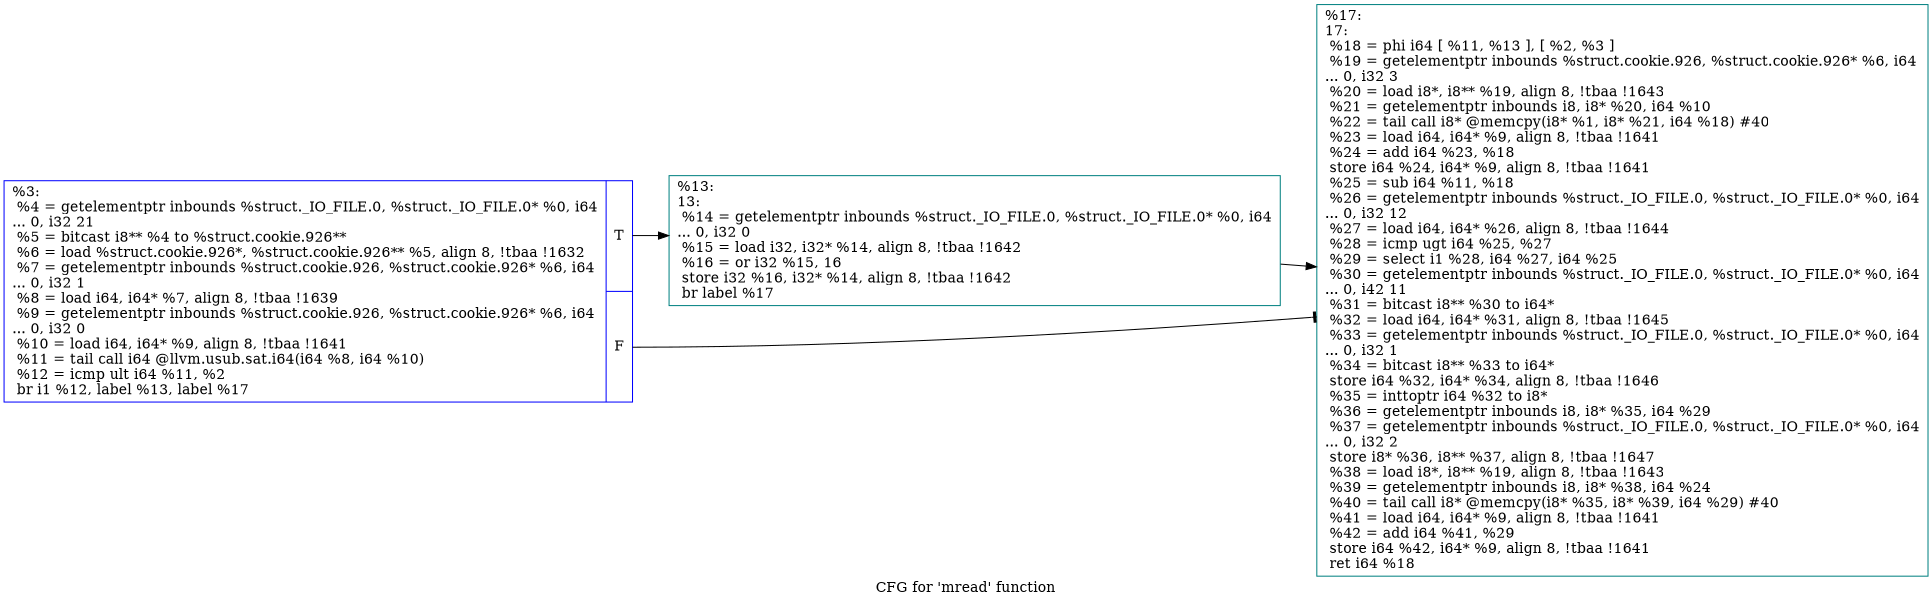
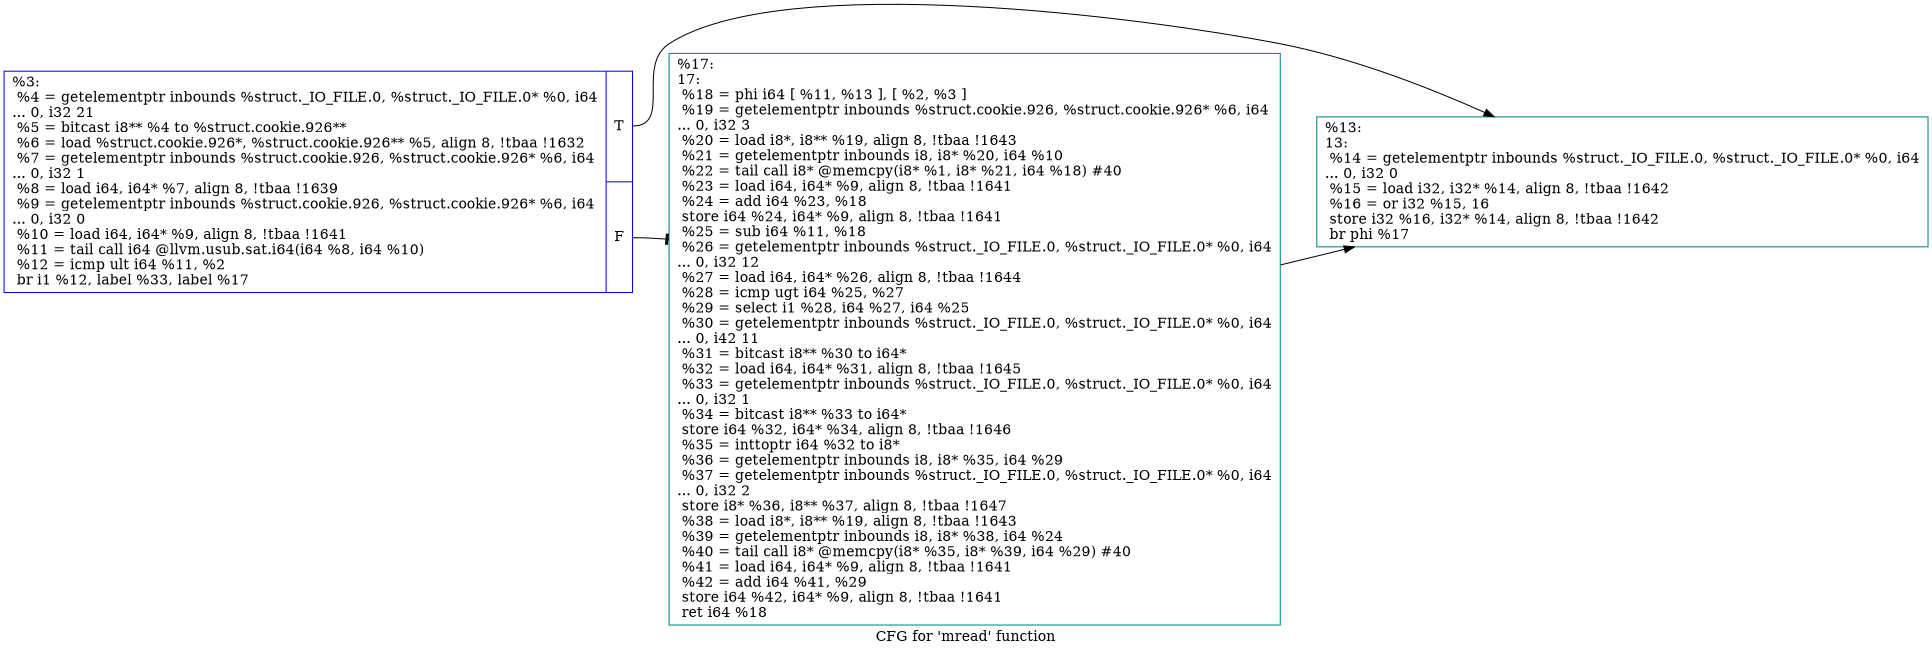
edge "%13:" -> "%17:": reversed
node "%13:": text "br label %17" -> "br phi %17"
node "%3:": text "br i1 %12, label %13, label %17" -> "br i1 %12, label %33, label %17"
